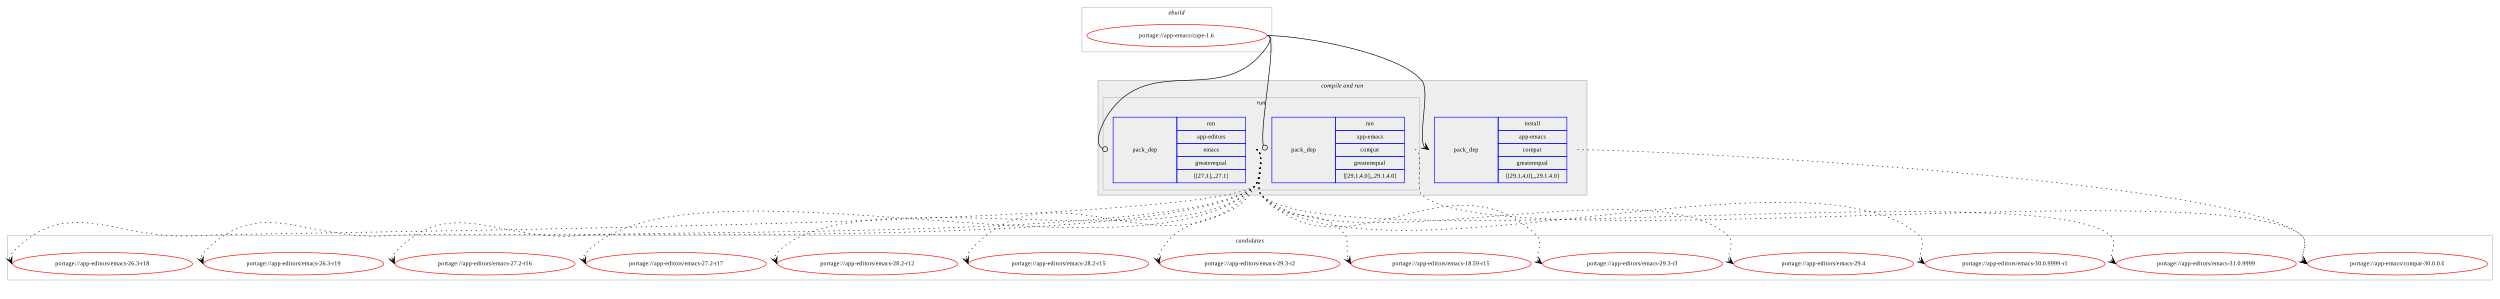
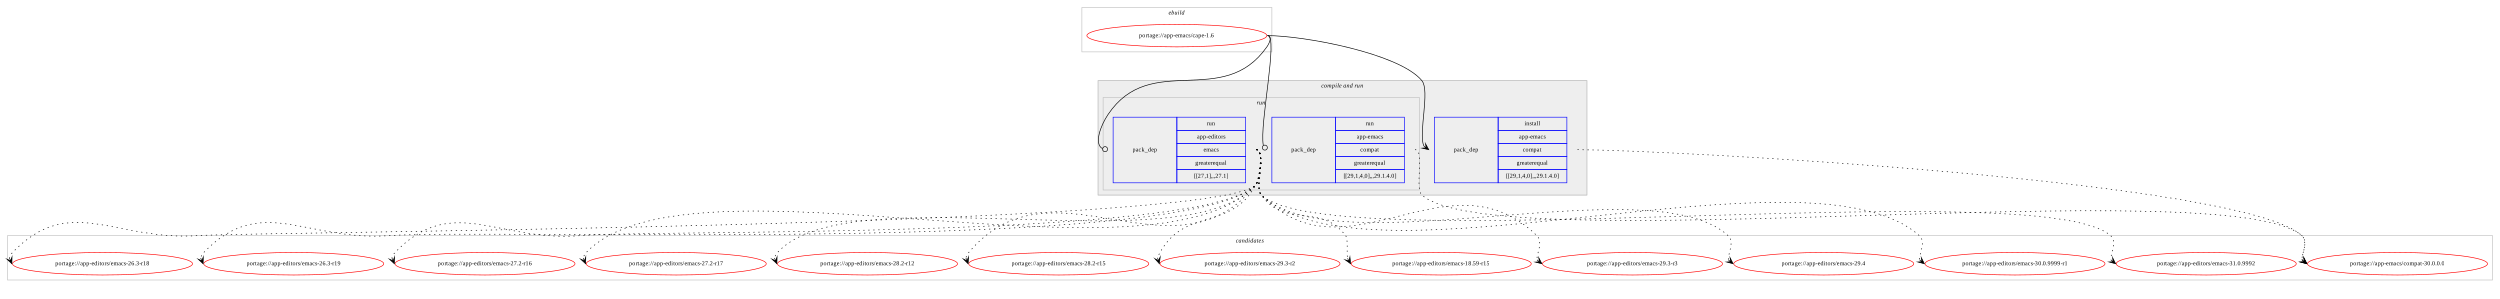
node "portage://app-editors/emacs-31.0.9999": label "portage://app-editors/emacs-31.0.9999" -> "portage://app-editors/emacs-31.0.9992"
